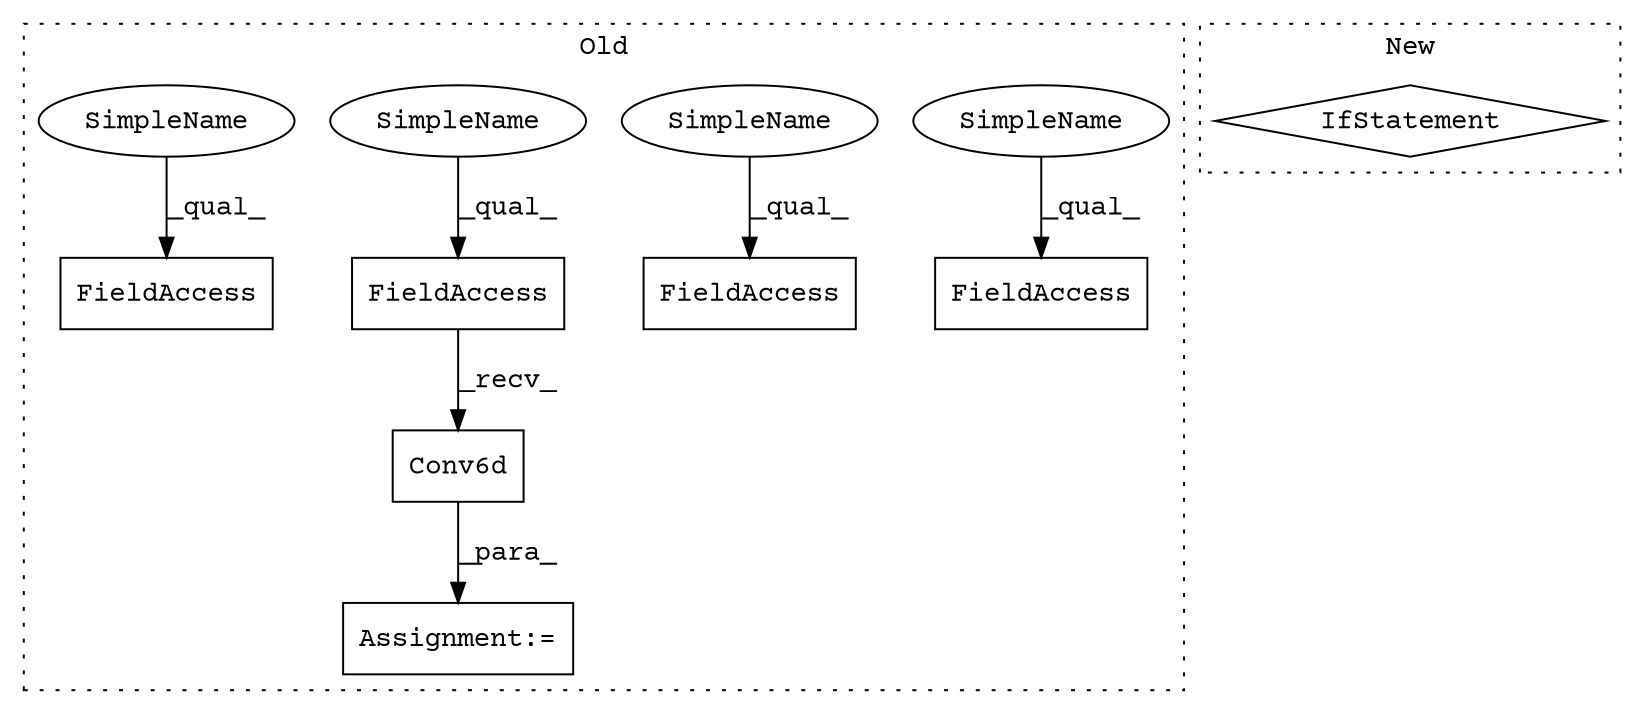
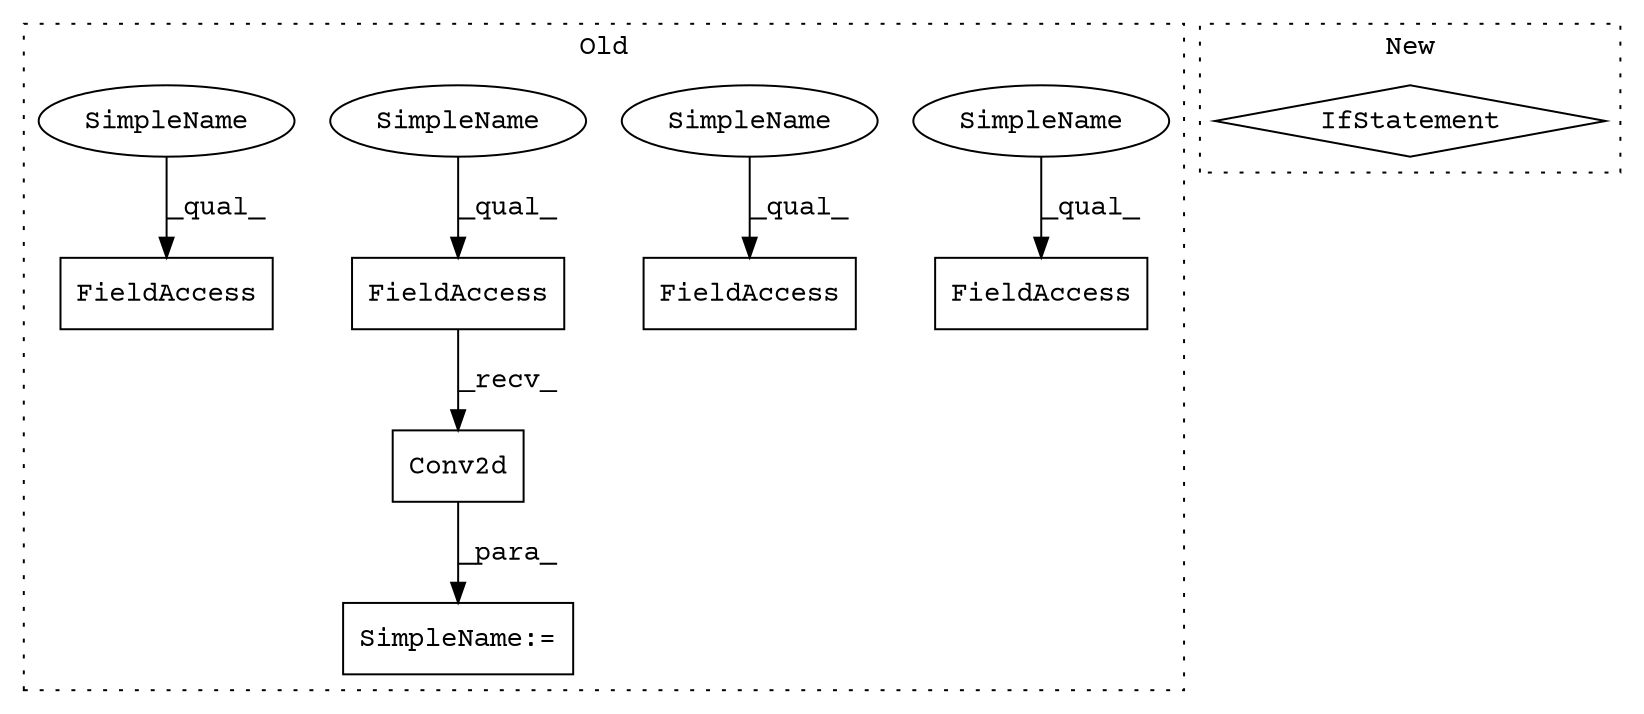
node "Conv6d": label "Conv6d" -> "Conv2d"
node "Assignment:=": label "Assignment:=" -> "SimpleName:="
